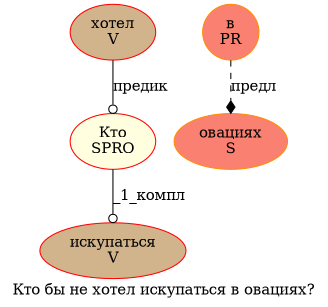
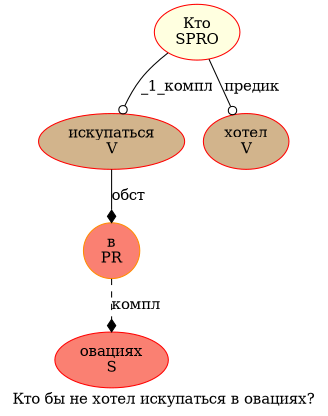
edge "хотел V" -> "Кто SPRO": reversed
edge "в PR" -> "овациях S": label "предл" -> "компл"
node "овациях S": color darkorange -> red
edge "искупаться V" -> "в PR": added, label "обст"
